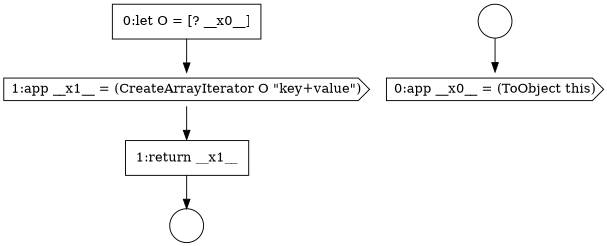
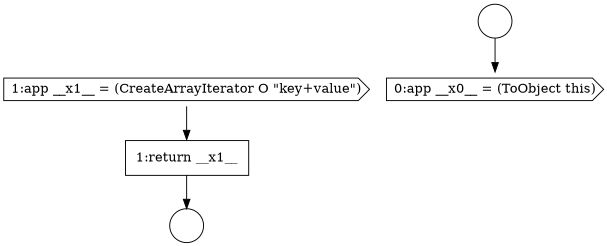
node "0:let O = [? __x0__]": removed
